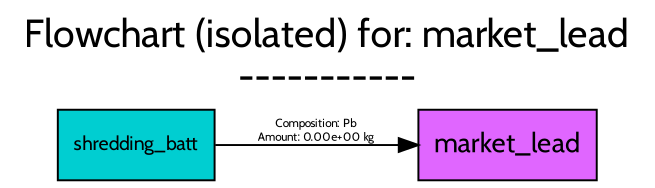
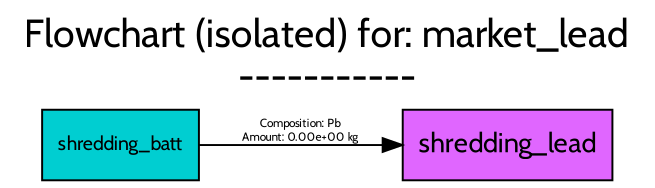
node "market_lead": label "market_lead" -> "shredding_lead"
